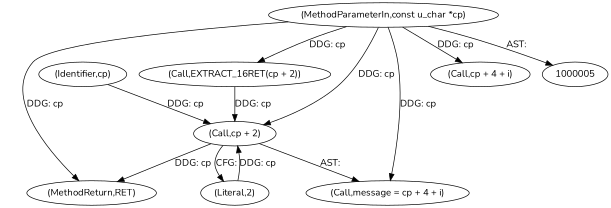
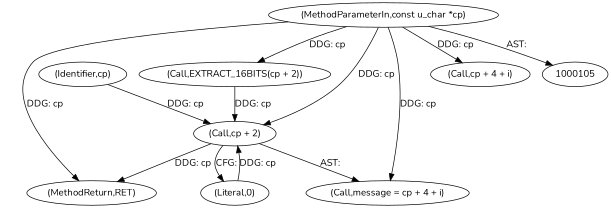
node "(Call,EXTRACT_16RET(cp + 2))": label "(Call,EXTRACT_16RET(cp + 2))" -> "(Call,EXTRACT_16BITS(cp + 2))"
node "1000005": label "1000005" -> "1000105"
node "(Literal,2)": label "(Literal,2)" -> "(Literal,0)"
